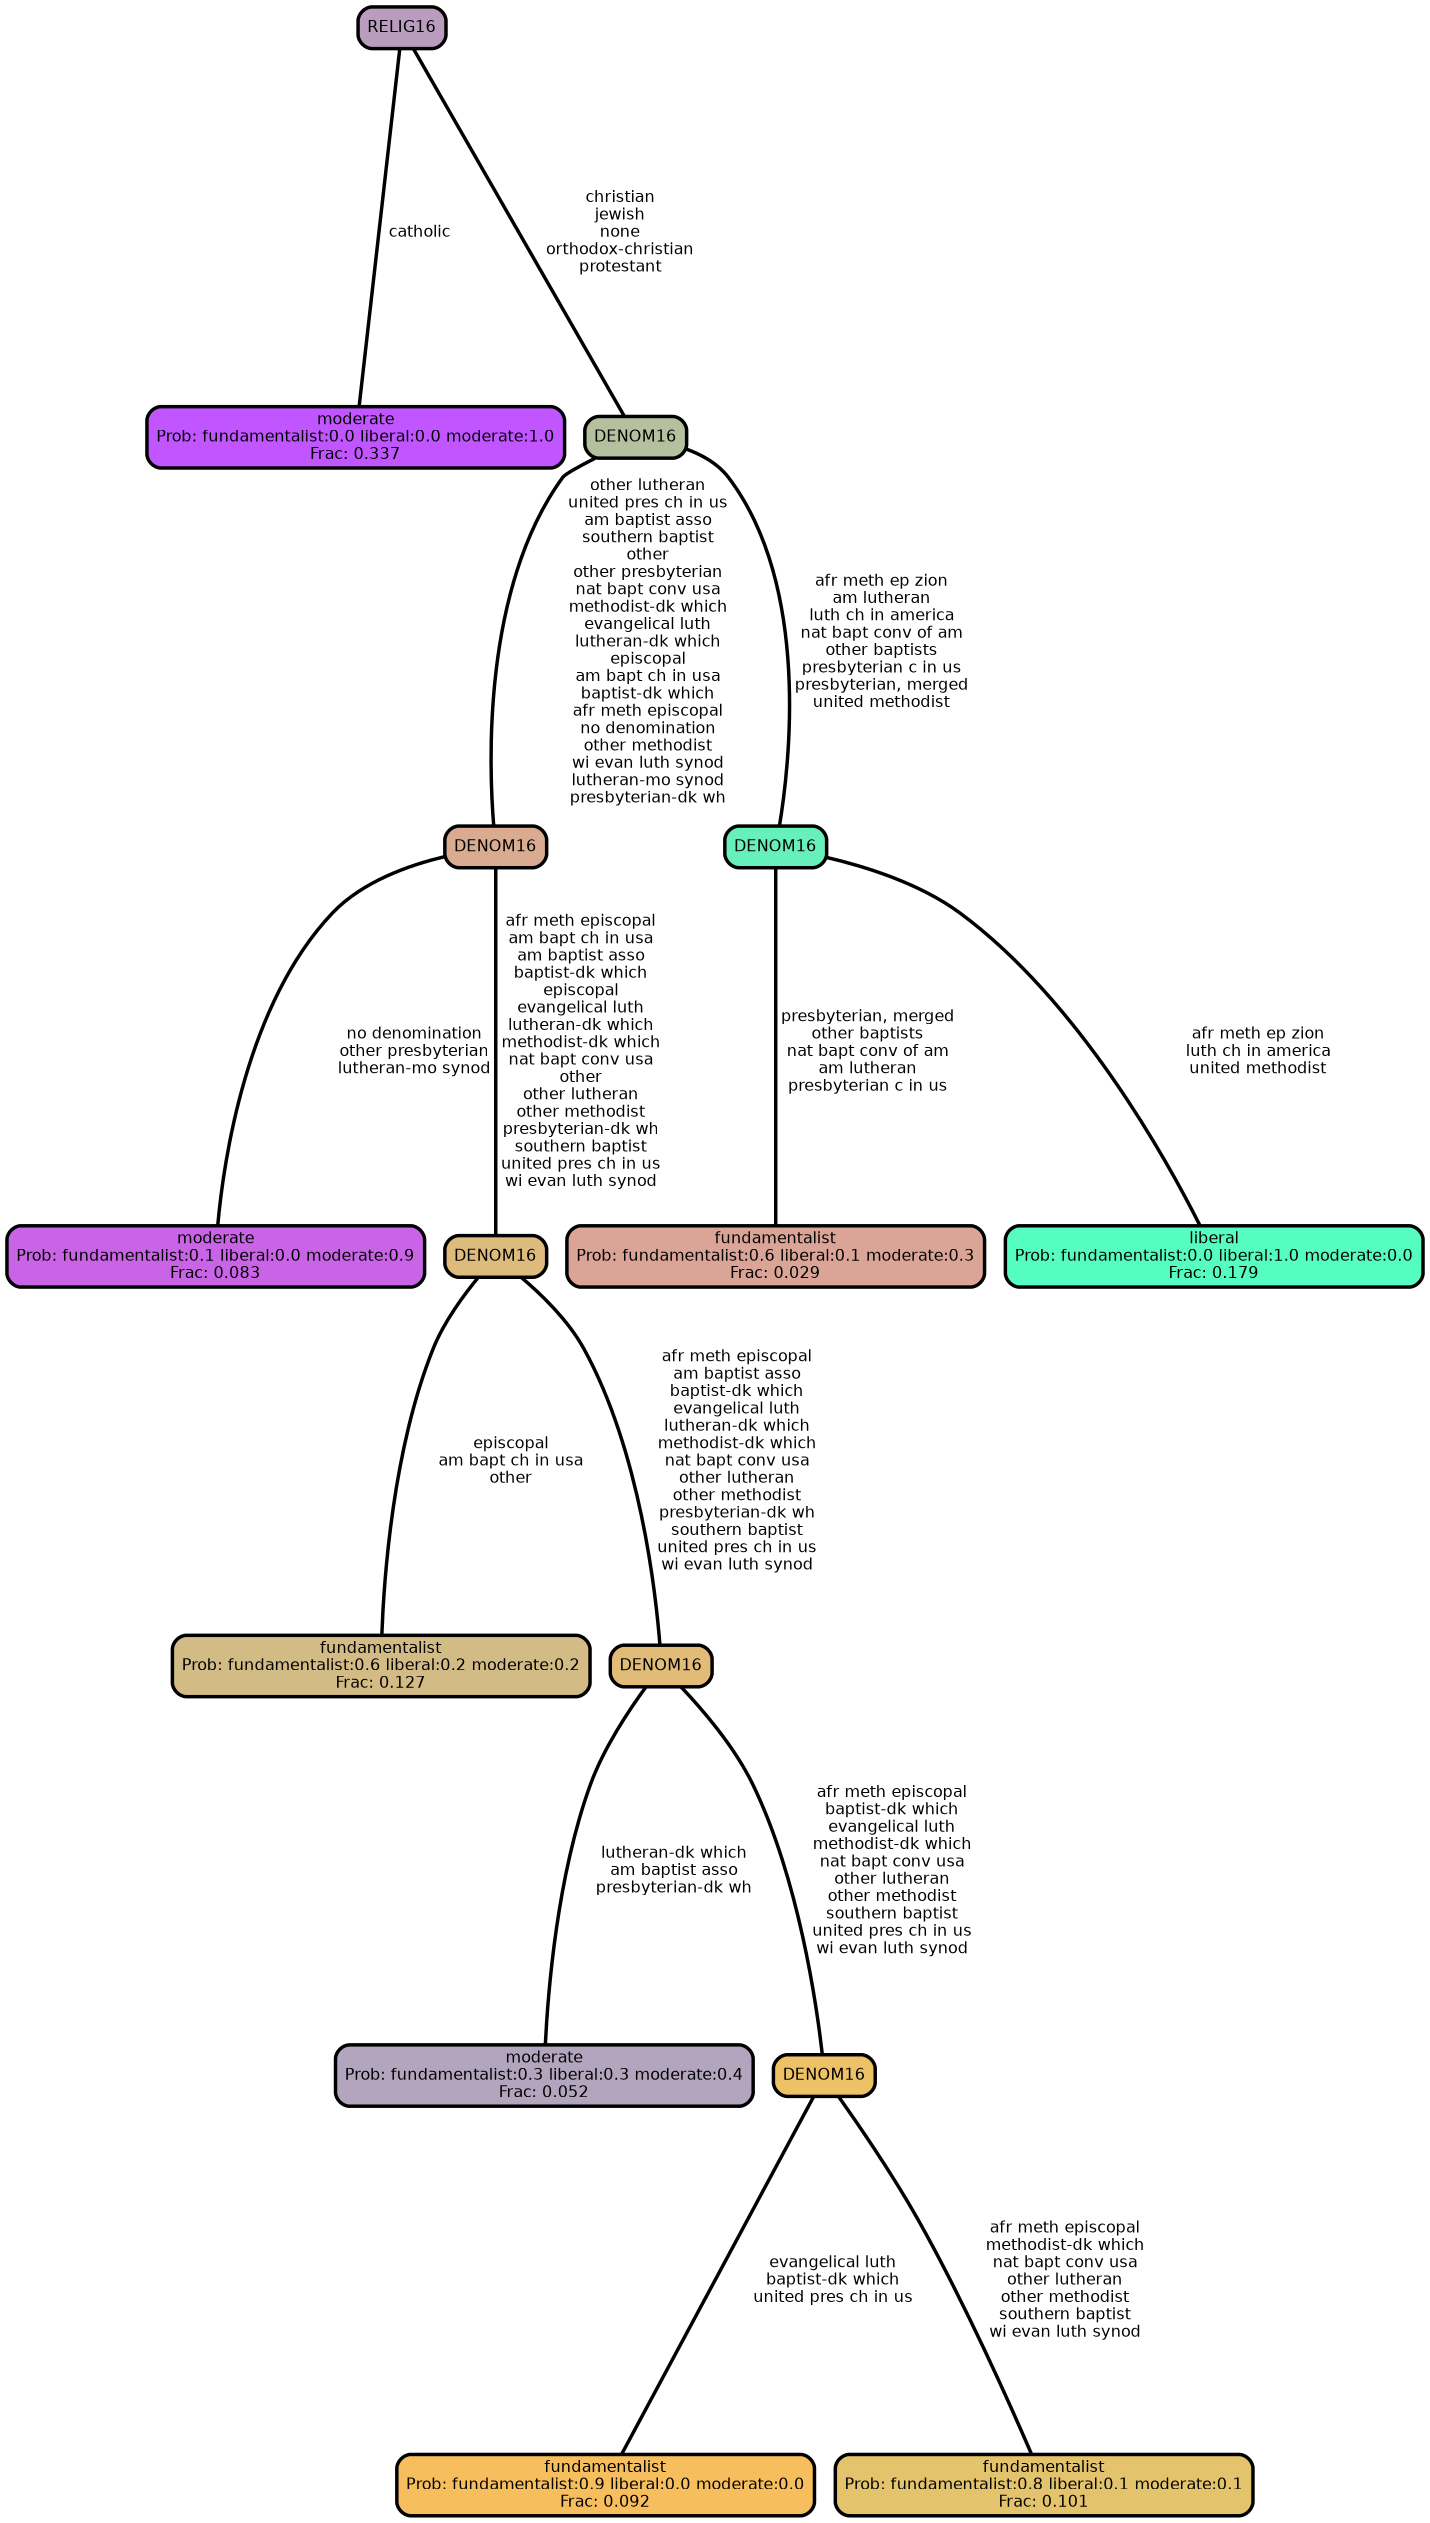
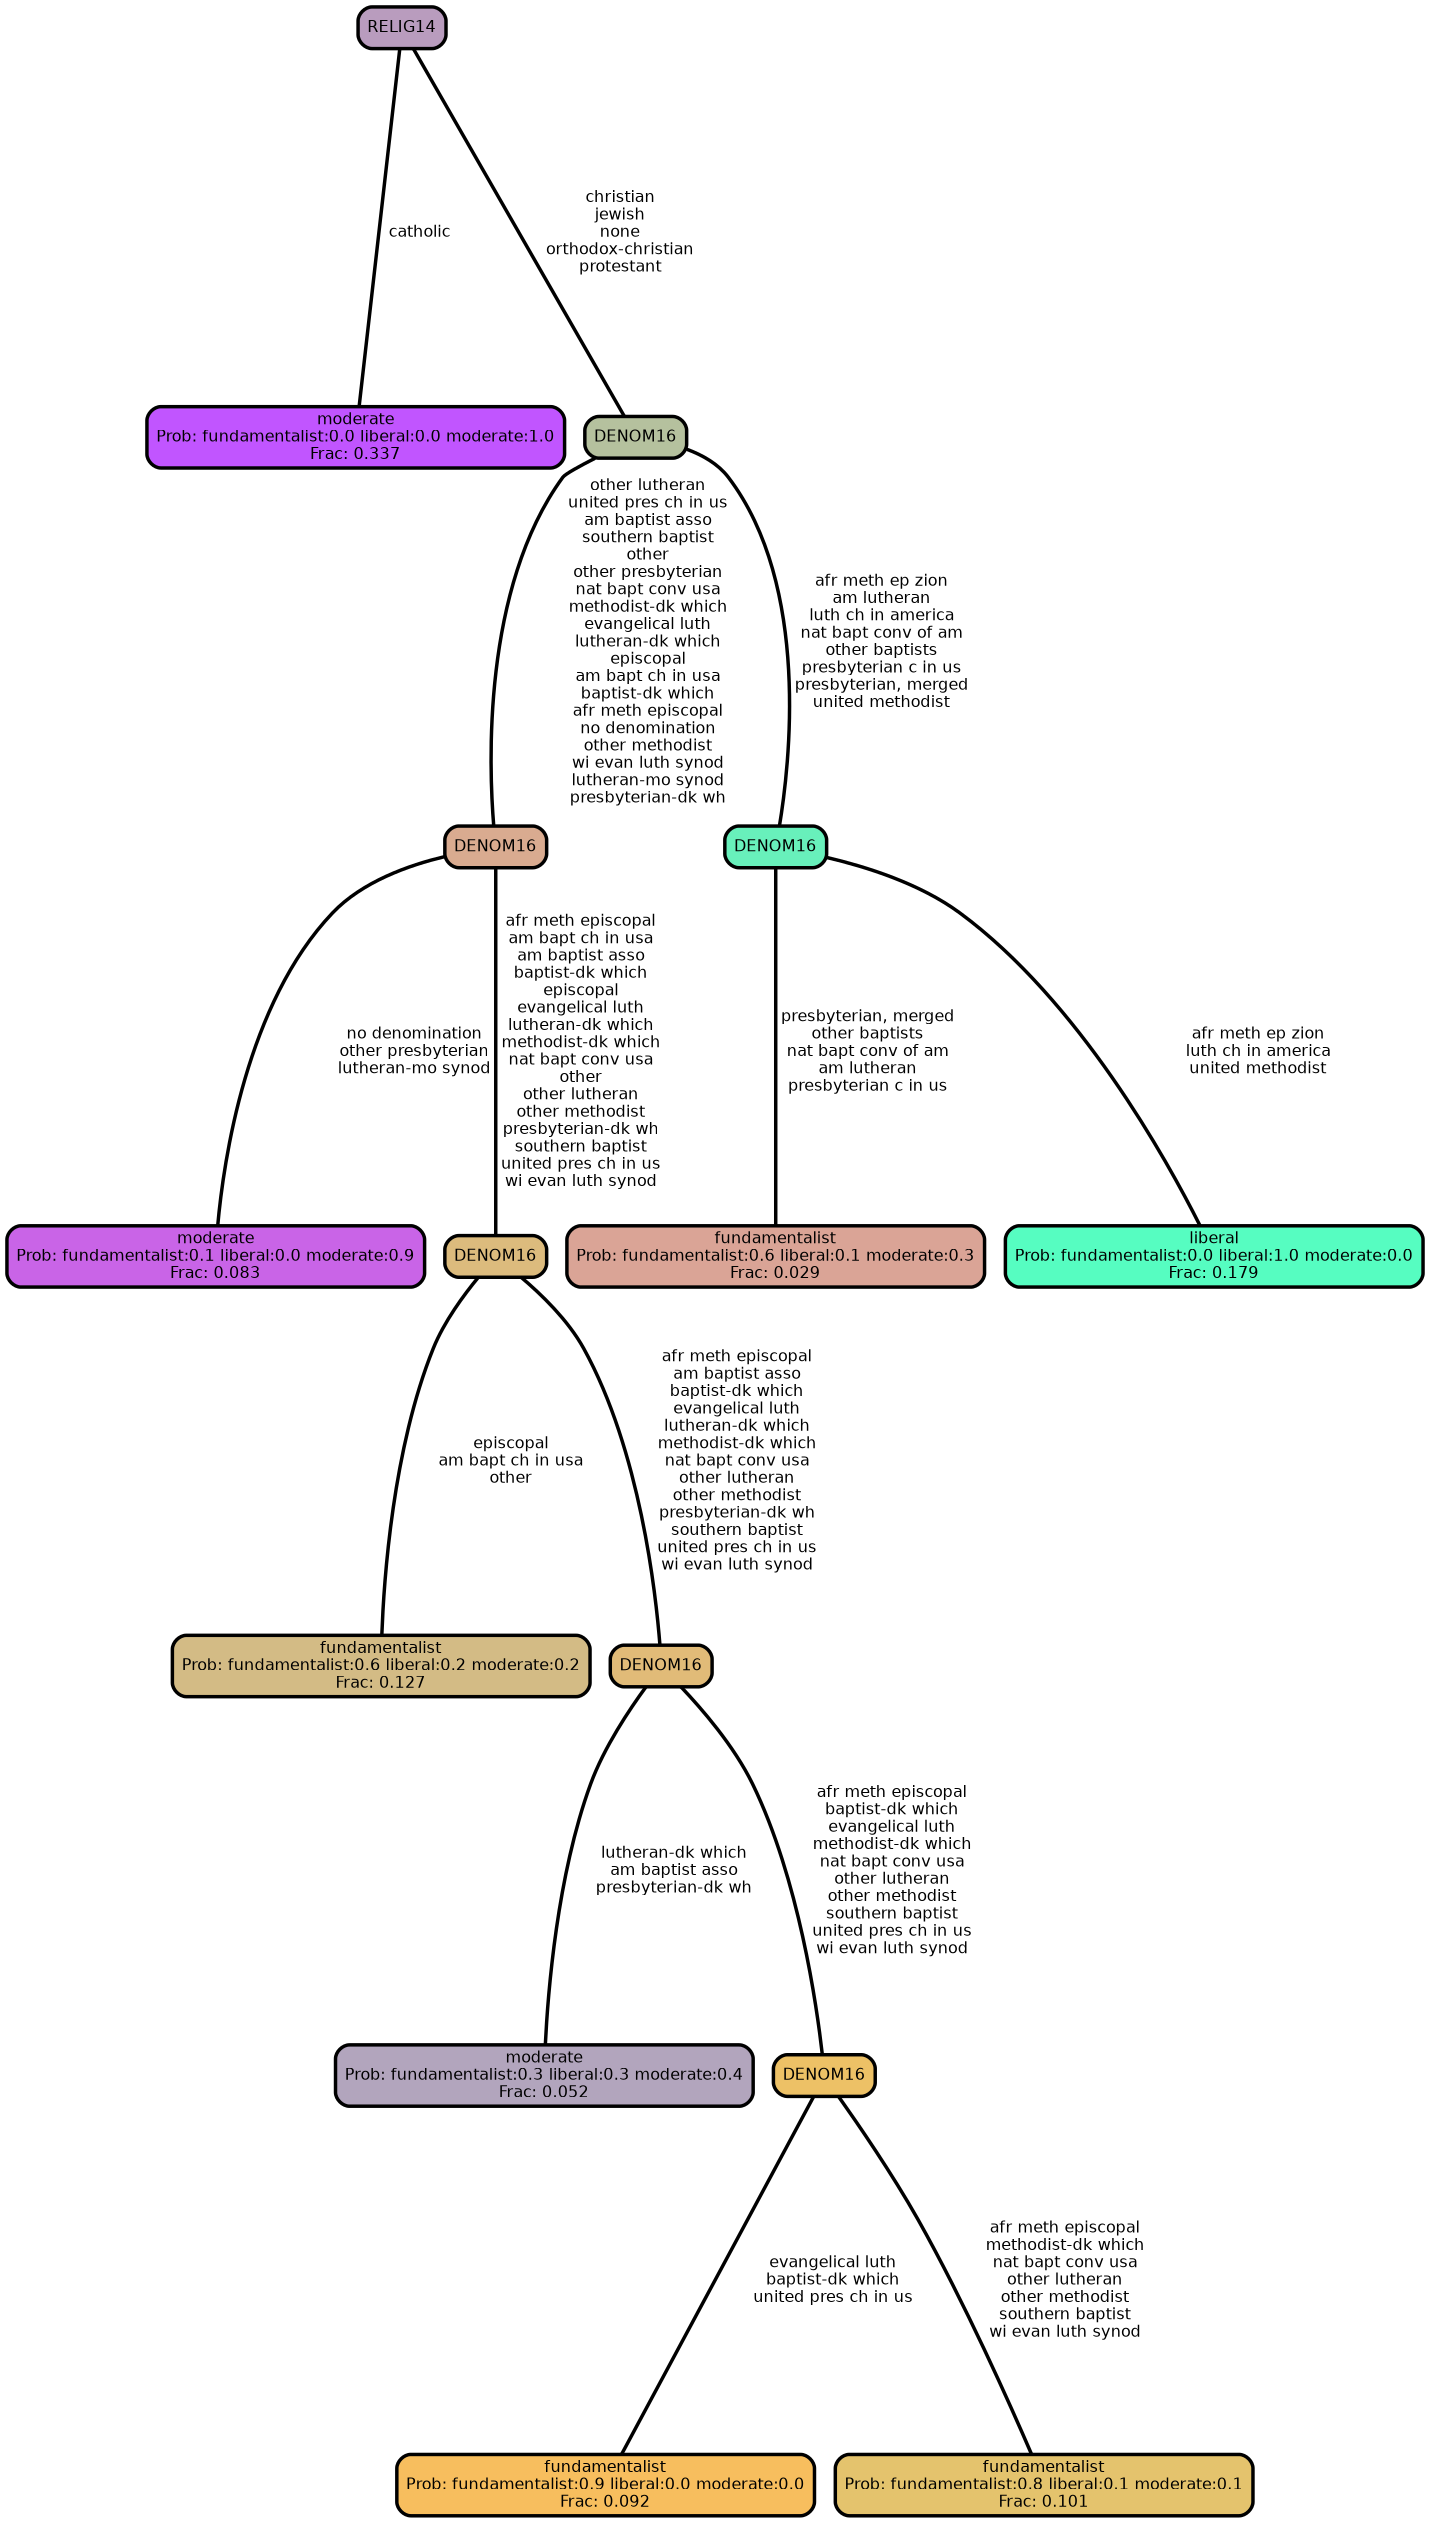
node "RELIG16": label "RELIG16" -> "RELIG14"
